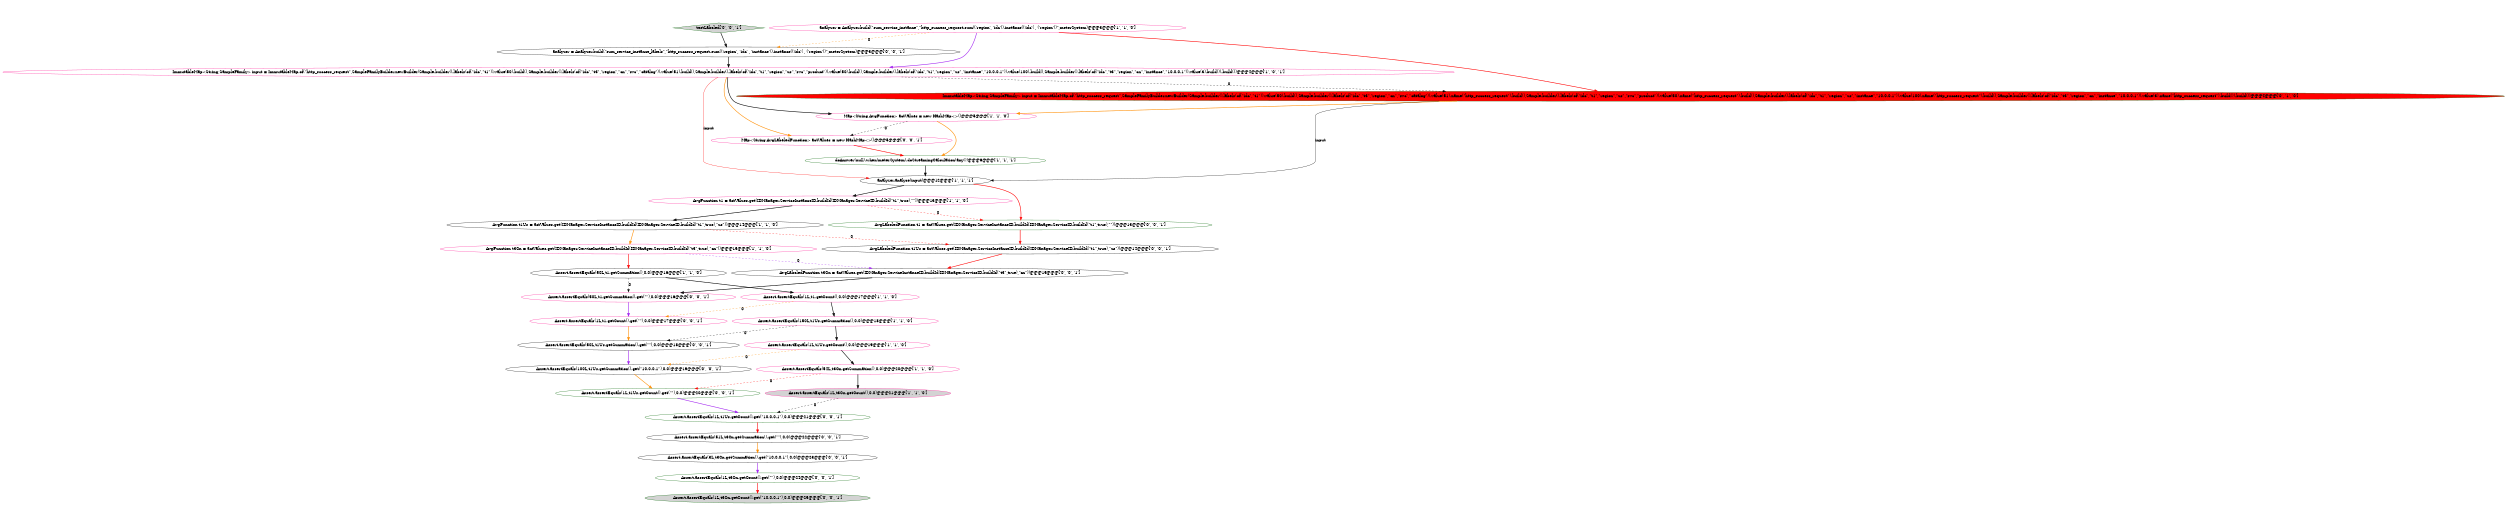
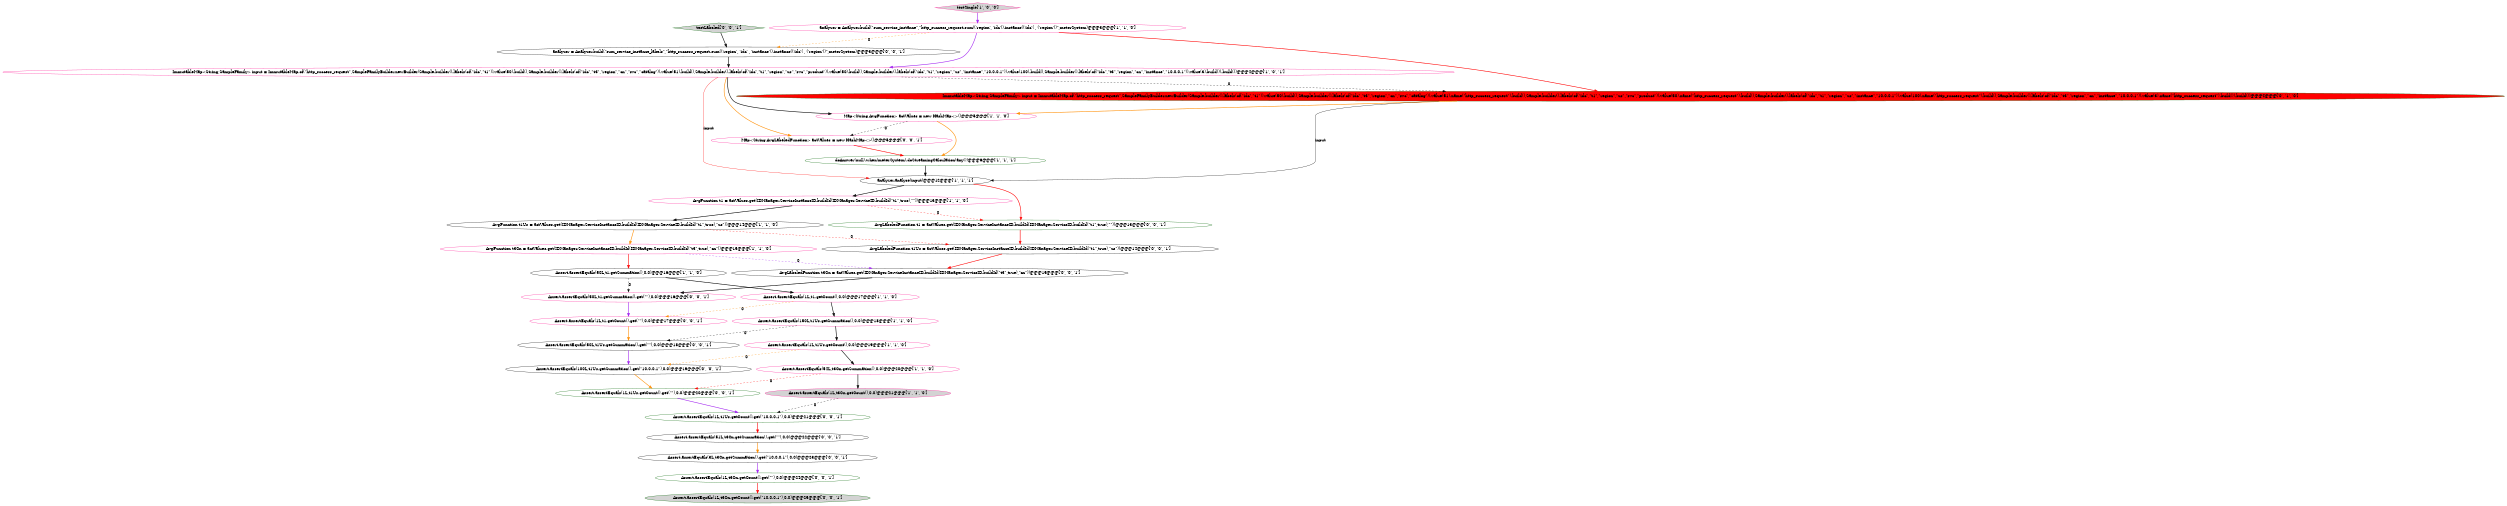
node "testSingle['1', '0', '0']": added
